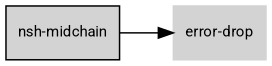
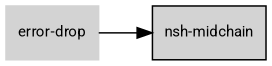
edge "nsh-midchain" -> "error-drop": reversed
